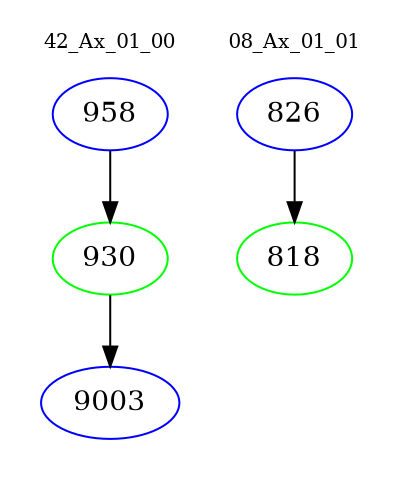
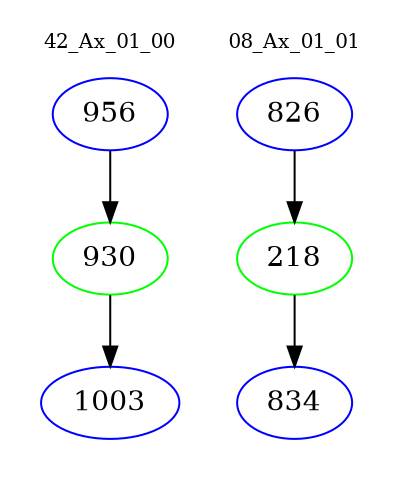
node "958": label "958" -> "956"
node "818": label "818" -> "218"
node "9003": label "9003" -> "1003"
node "834": added
